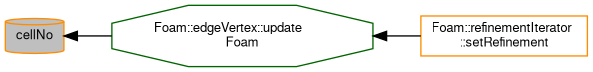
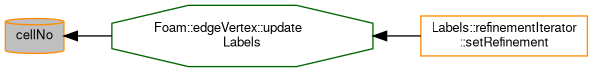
node "Foam::edgeVertex::update Foam": label "Foam::edgeVertex::update Foam" -> "Foam::edgeVertex::update Labels"
node "Foam::refinementIterator ::setRefinement": label "Foam::refinementIterator ::setRefinement" -> "Labels::refinementIterator ::setRefinement"
